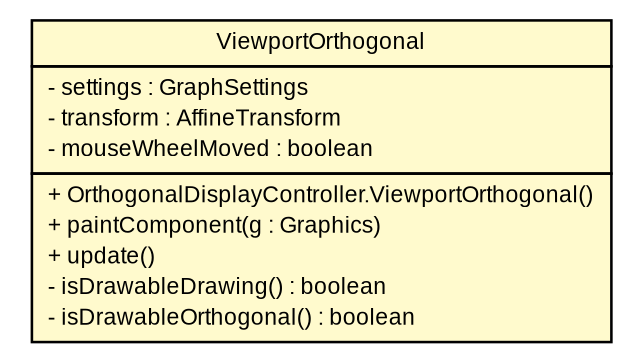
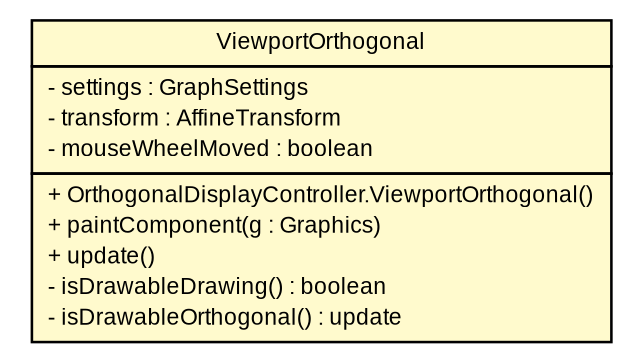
node "ViewportOrthogonal": text "- isDrawableOrthogonal() : boolean" -> "- isDrawableOrthogonal() : update"
